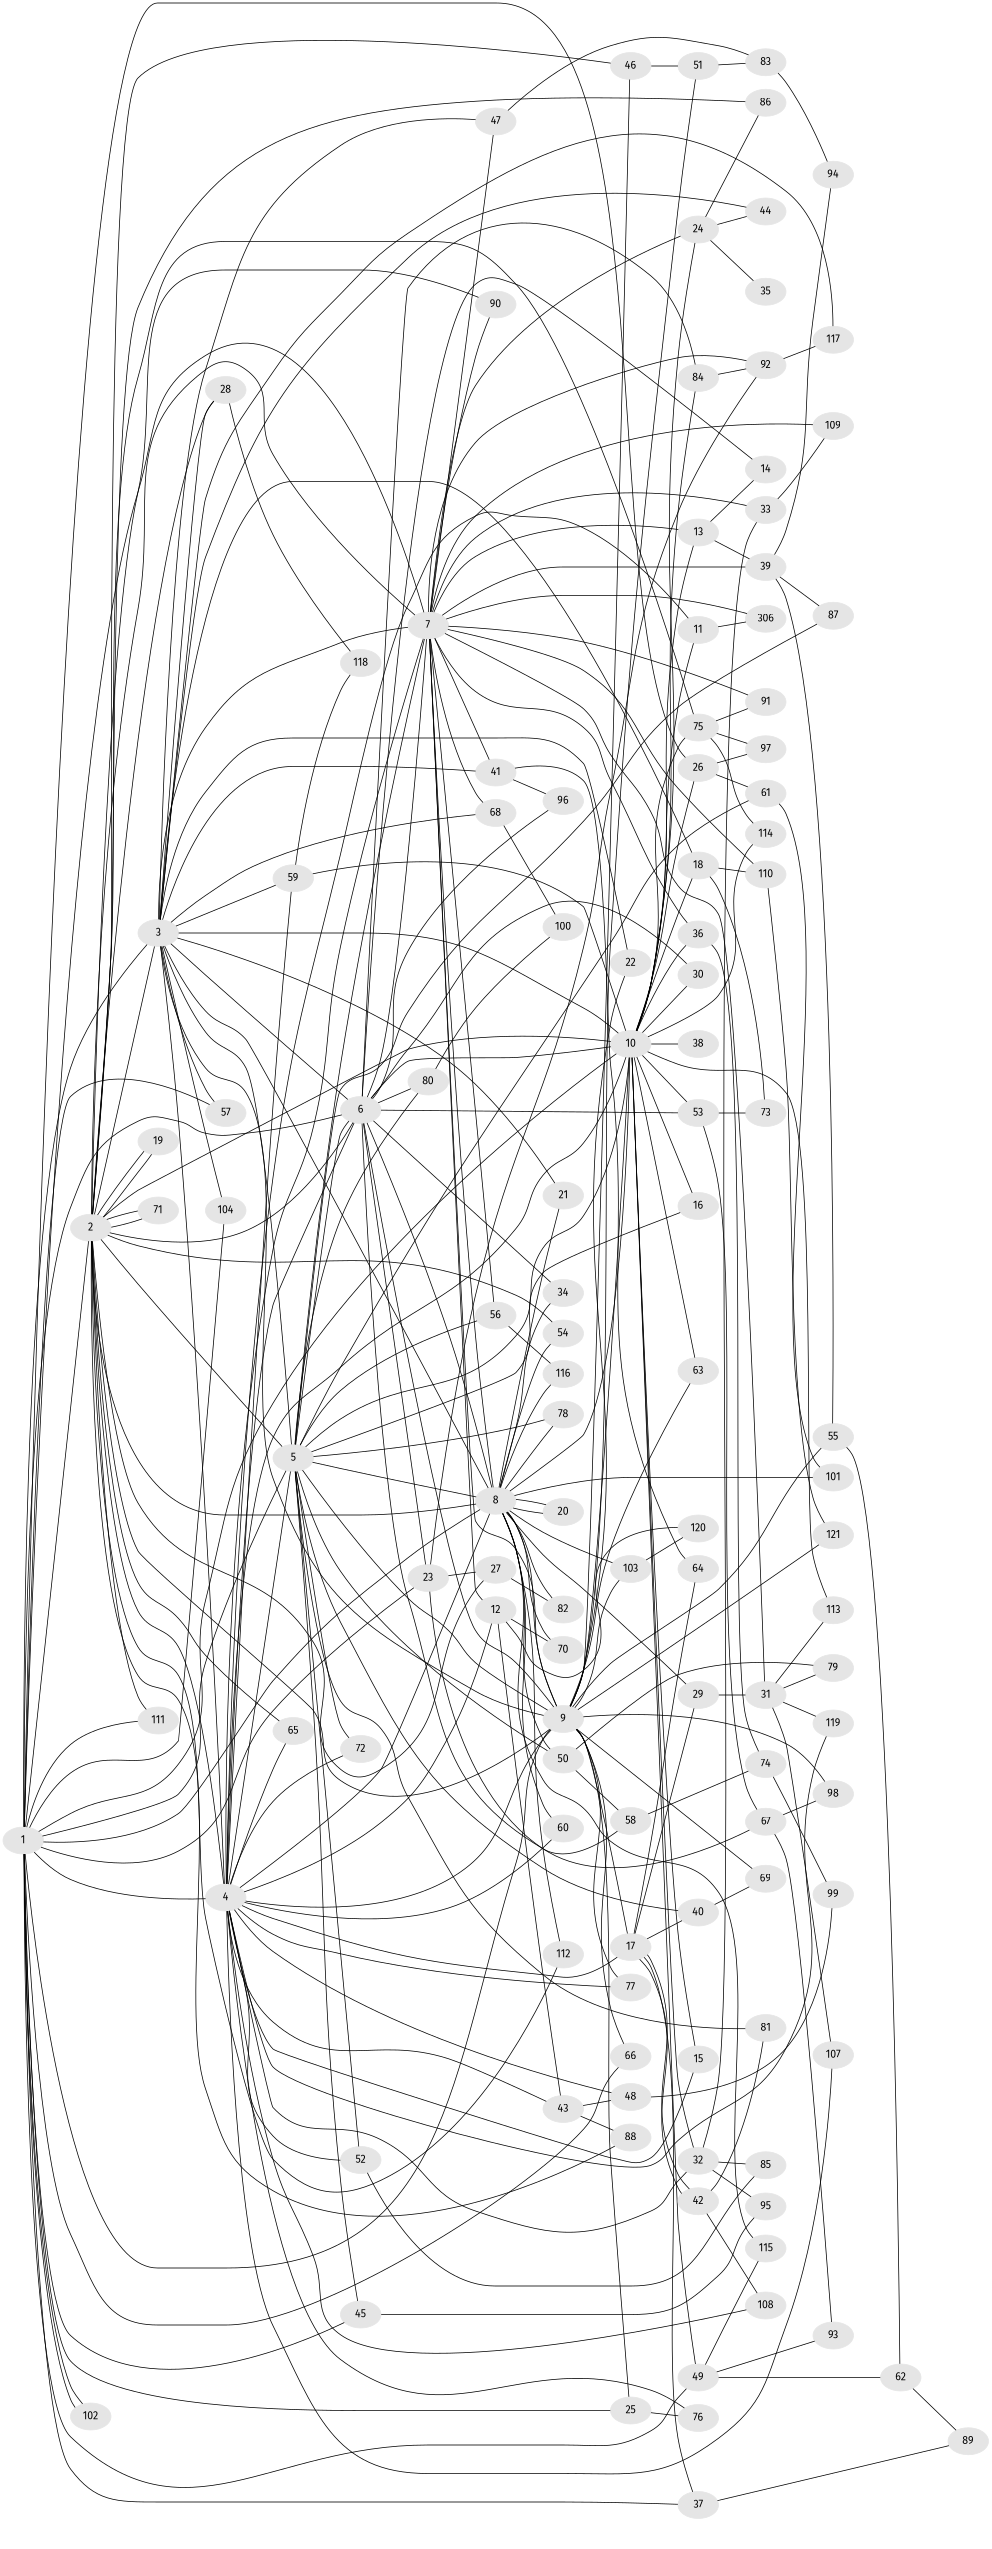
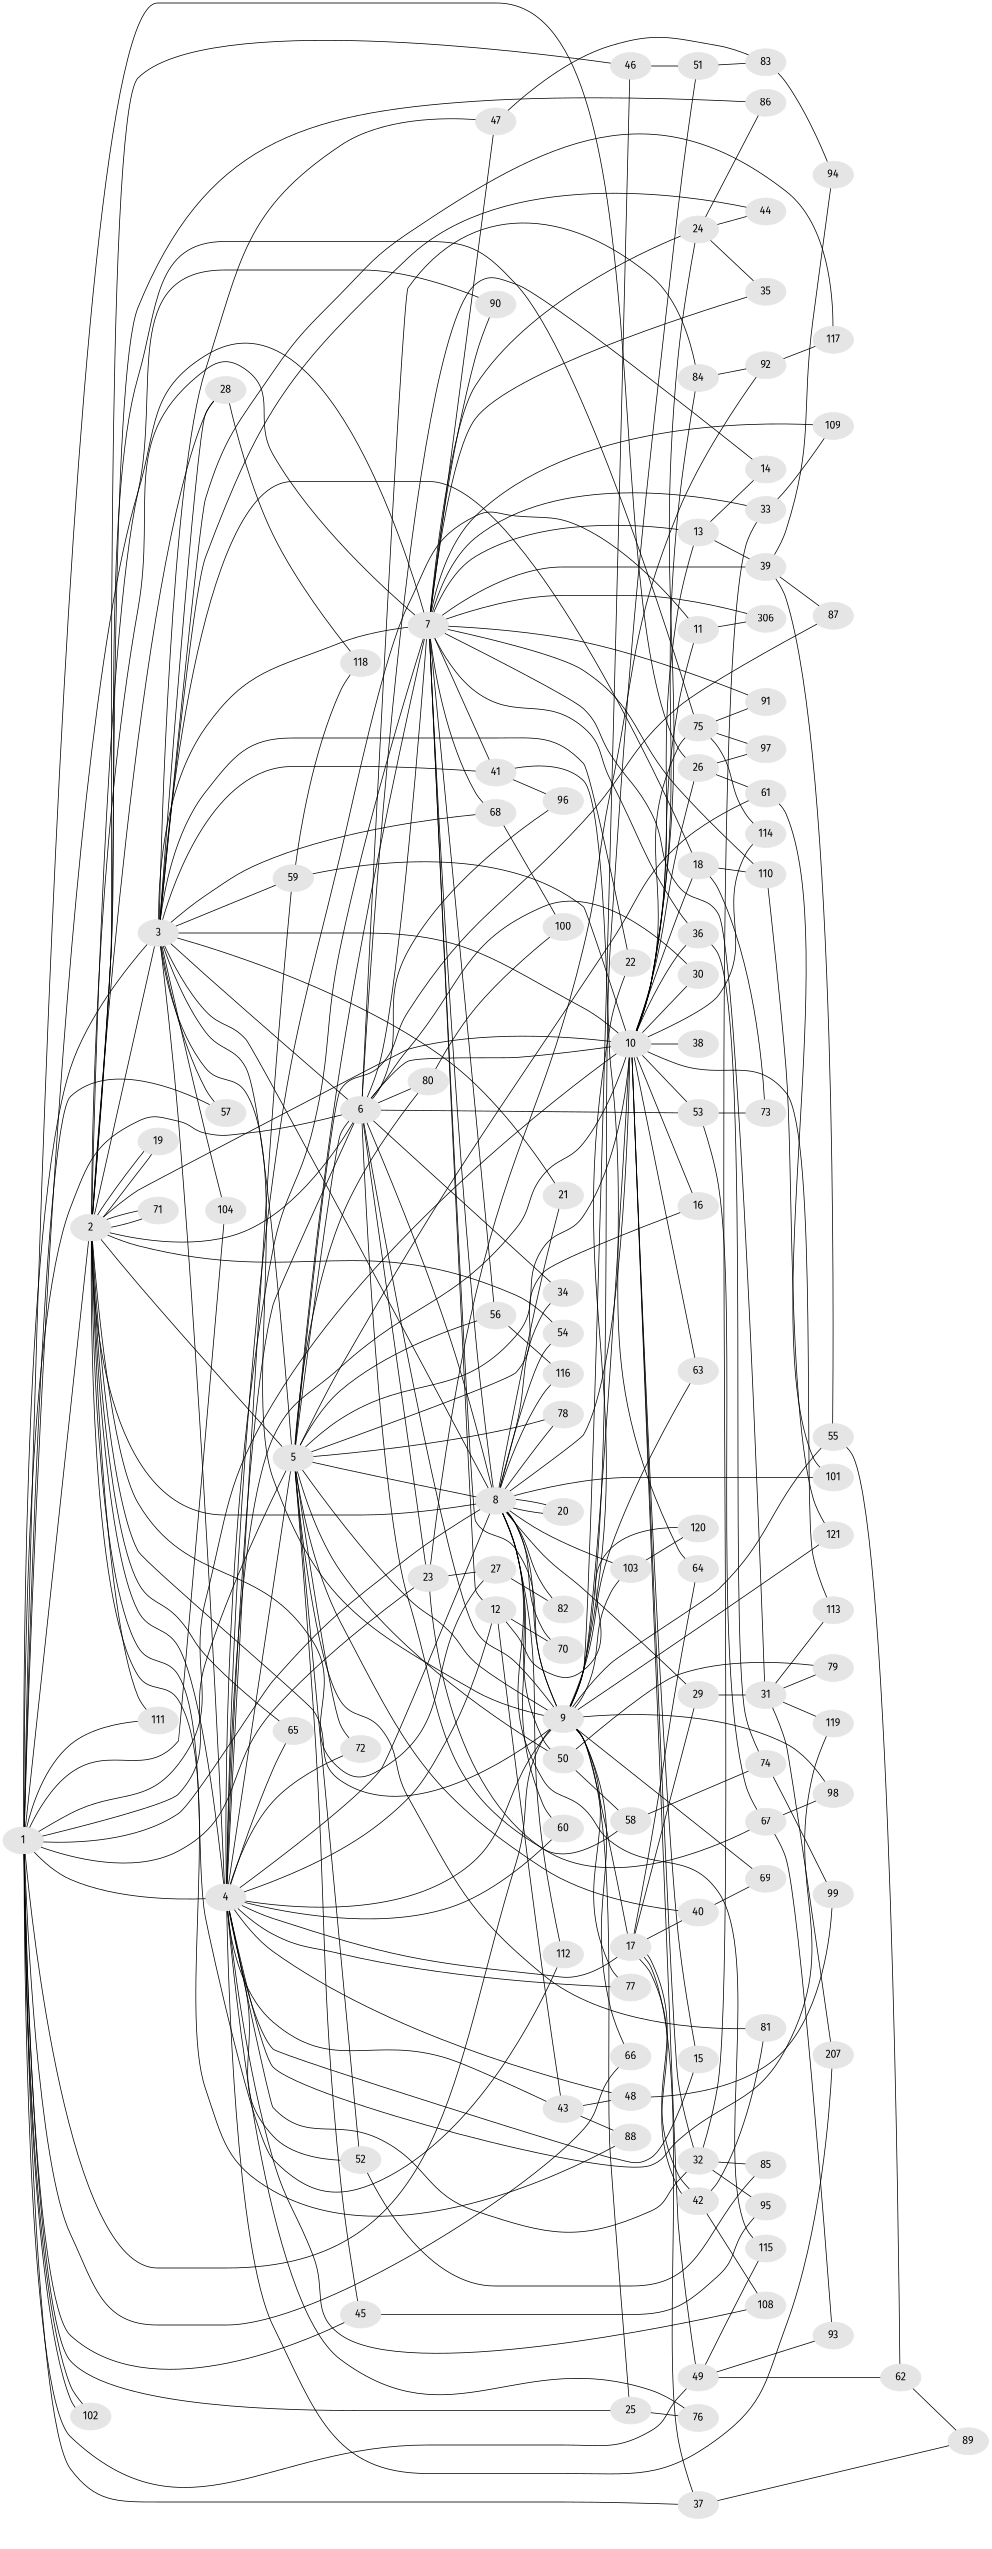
edge "92" -- "7": now "35" -- "7"
node "107": label "107" -> "207"
